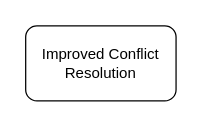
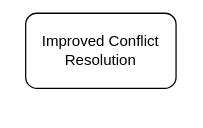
node "Improved Conflict Resolution": moved (101, 63) -> (101, 51)
